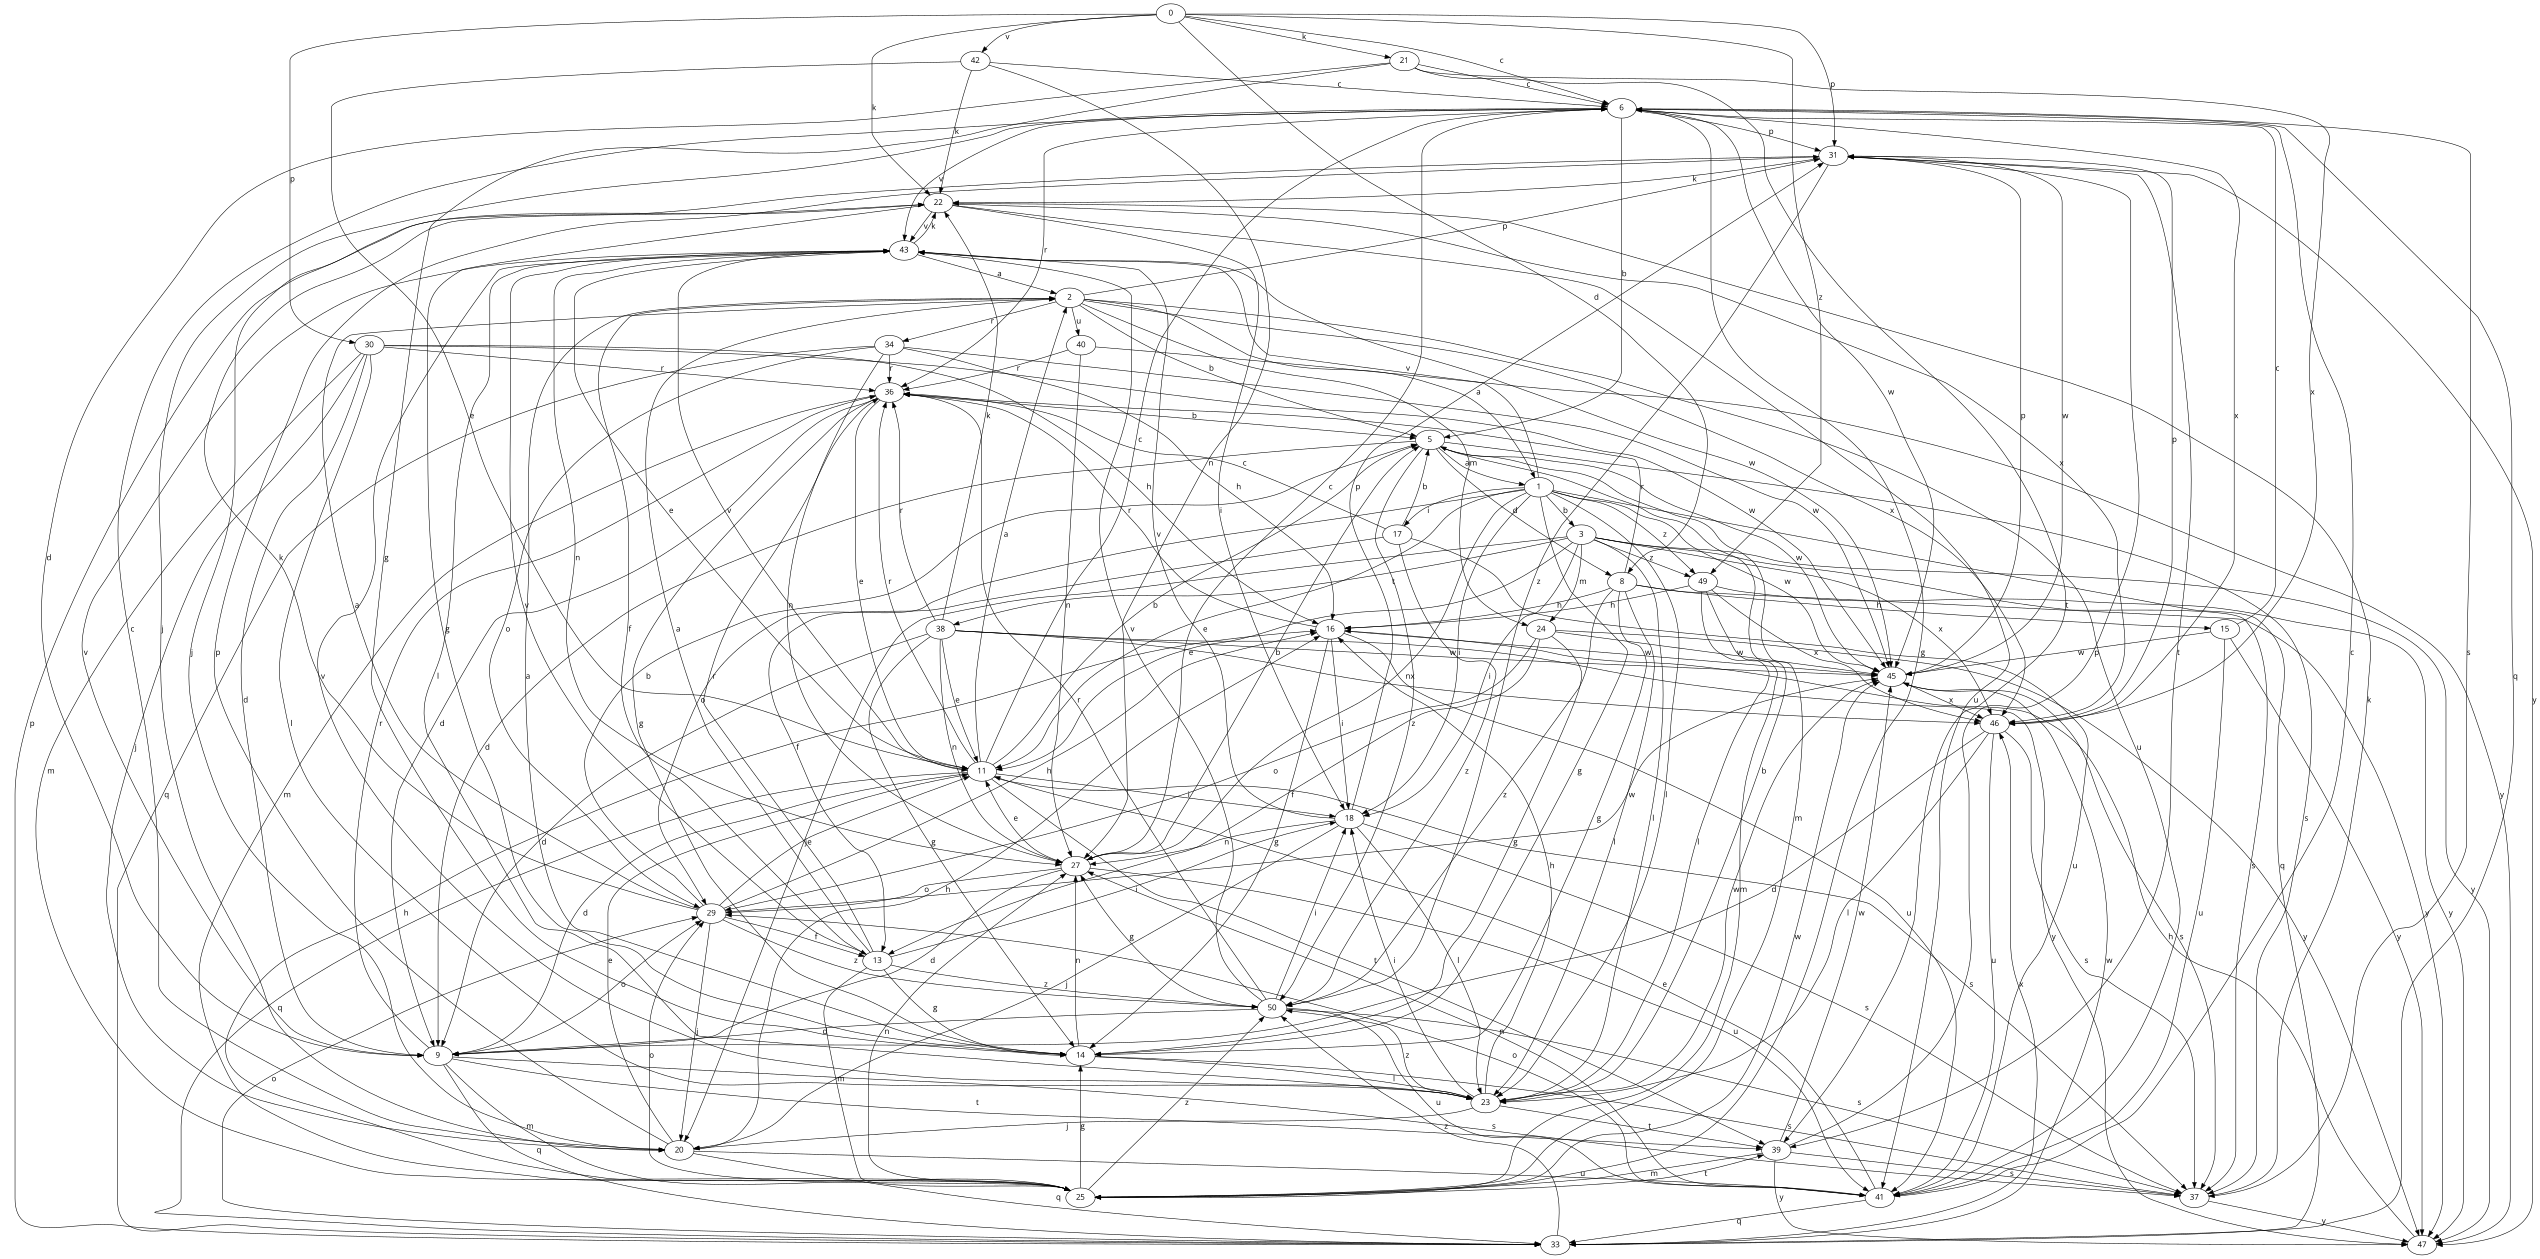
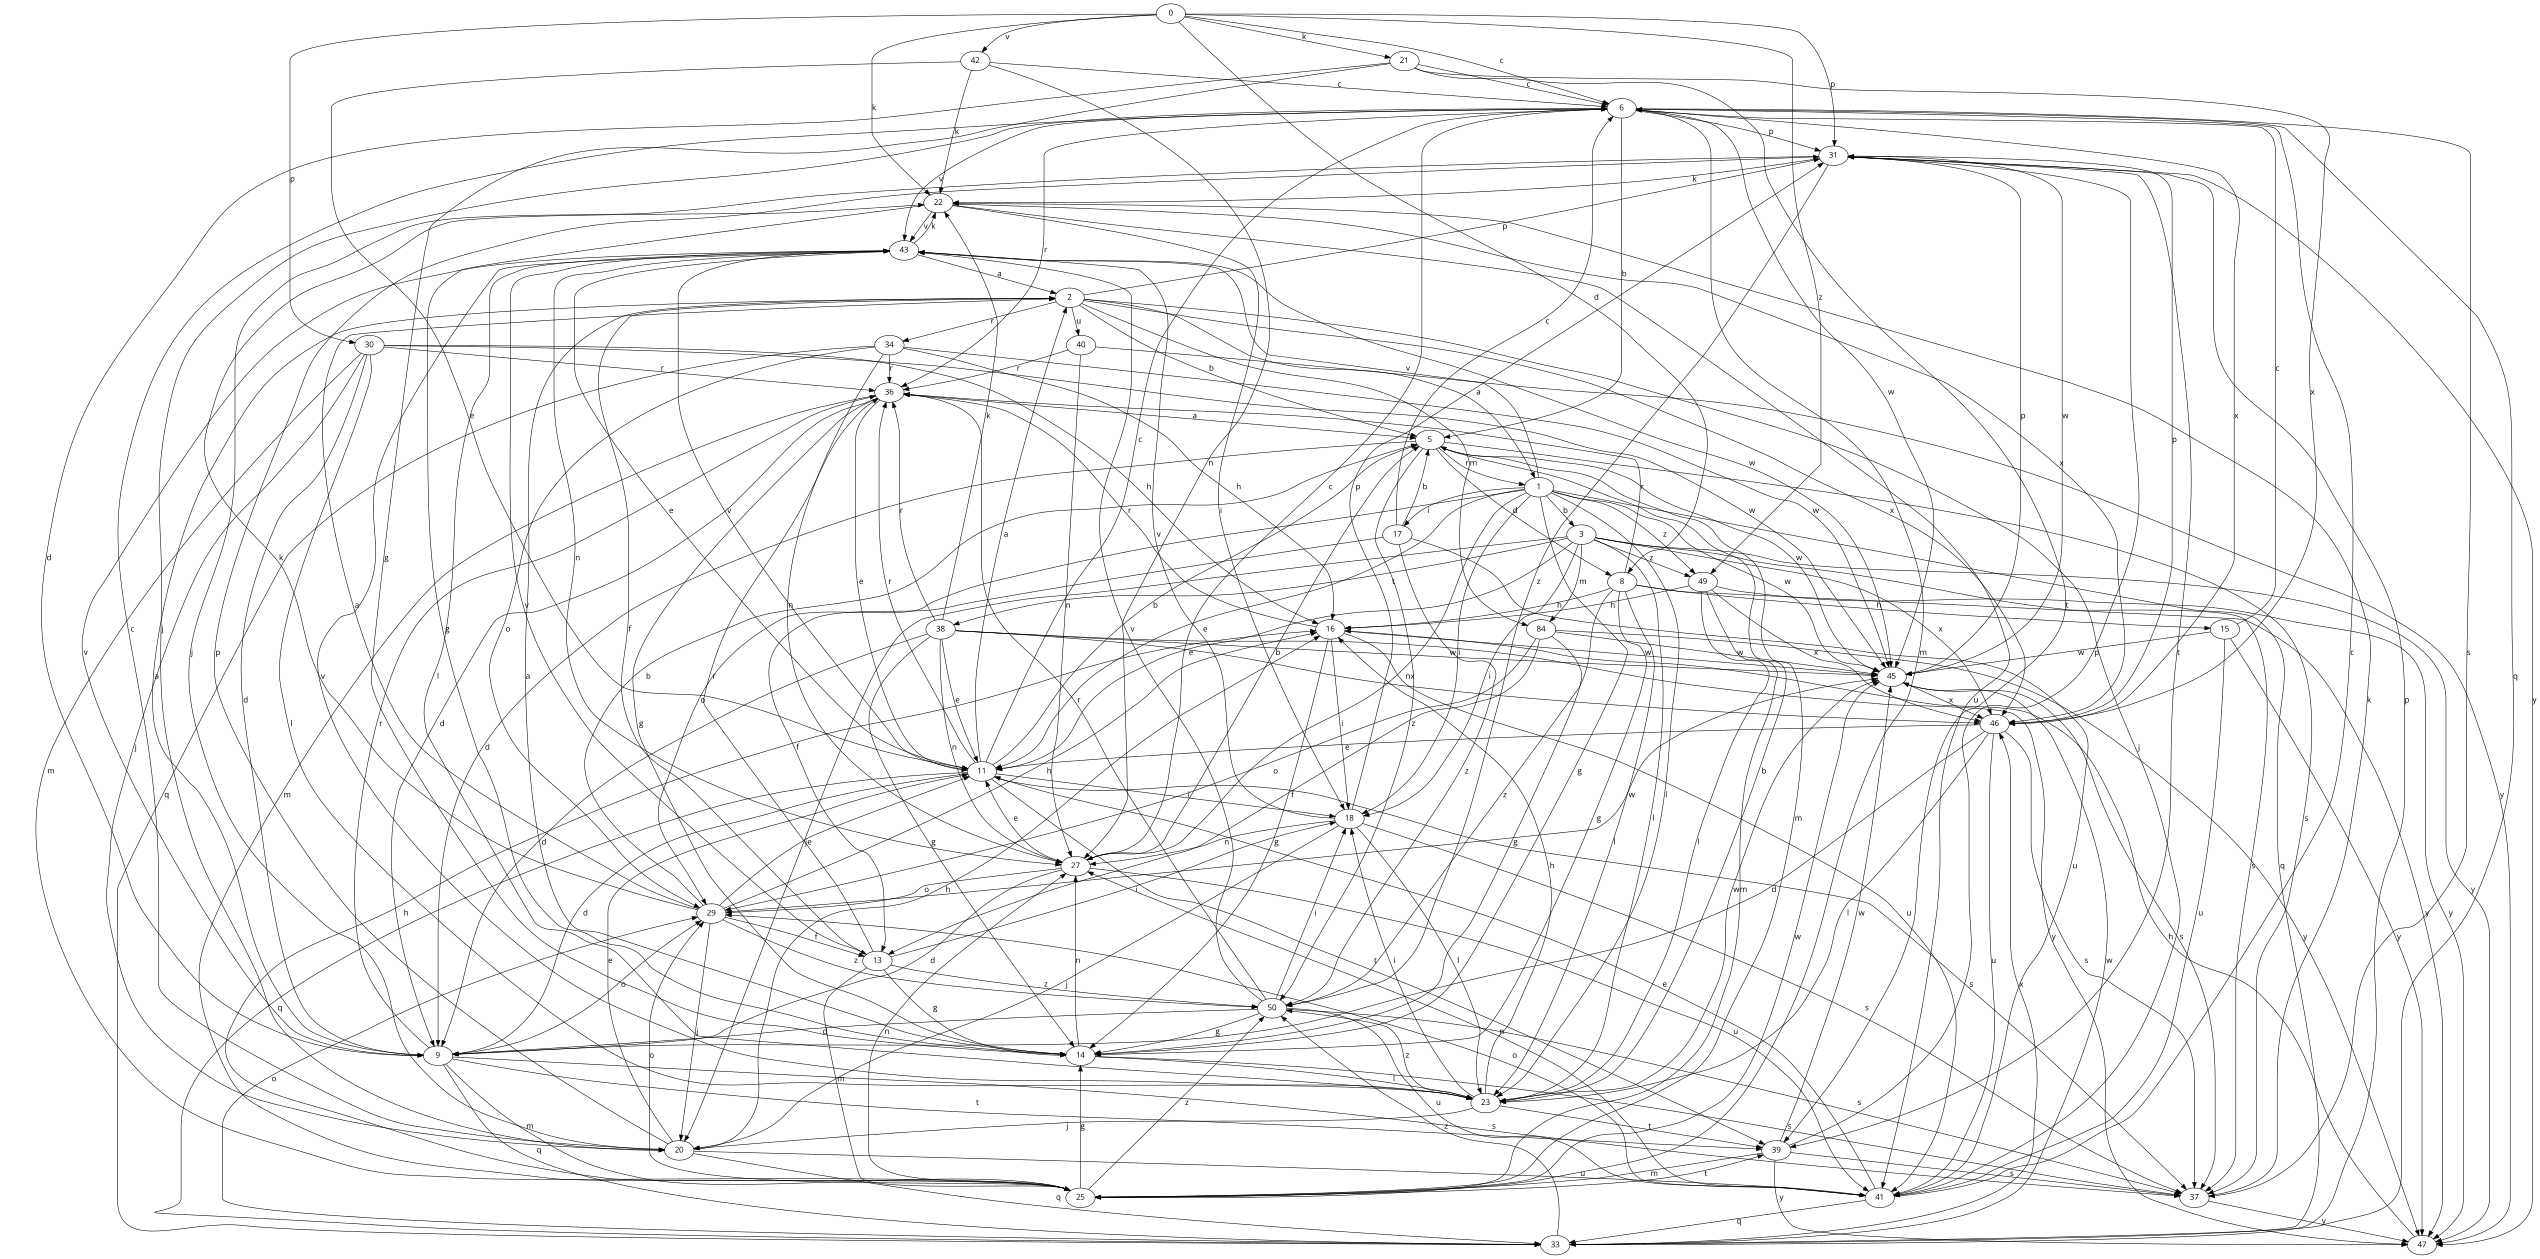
edge "36" -> "5": label "b" -> "a"
edge "17" -> "36": now "17" -> "6"
edge "5" -> "1": label "a" -> "r"
edge "13" -> "2": now "9" -> "2"
node "24": label "24" -> "84"
edge "6" -> "25": label "g" -> "m"
edge "46" -> "11": added, label "e"
edge "2" -> "41": label "u" -> "j"
edge "50" -> "27": now "50" -> "14"
edge "33" -> "22": now "33" -> "31"
